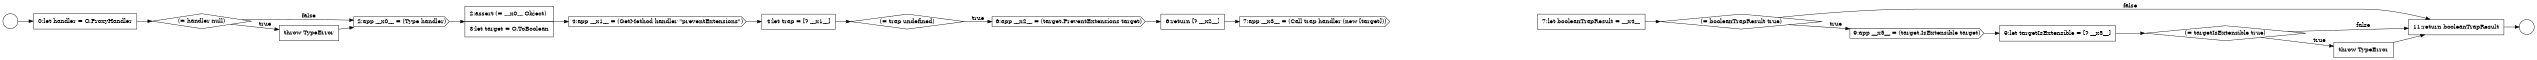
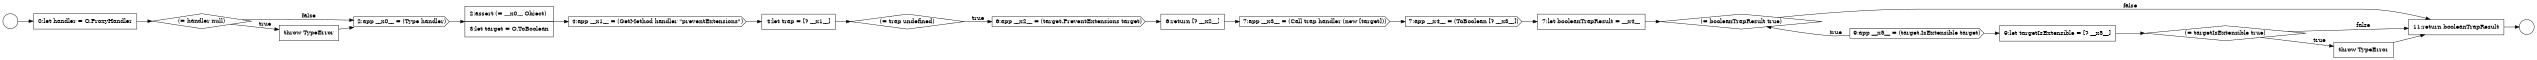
node "7:app __x4__ = (ToBoolean [? __x3__])": added
edge "(= booleanTrapResult true)" -> "9:app __x5__ = (target.IsExtensible target)": reversed
